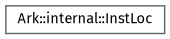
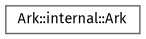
node "Ark::internal::InstLoc": label "Ark::internal::InstLoc" -> "Ark::internal::Ark"
